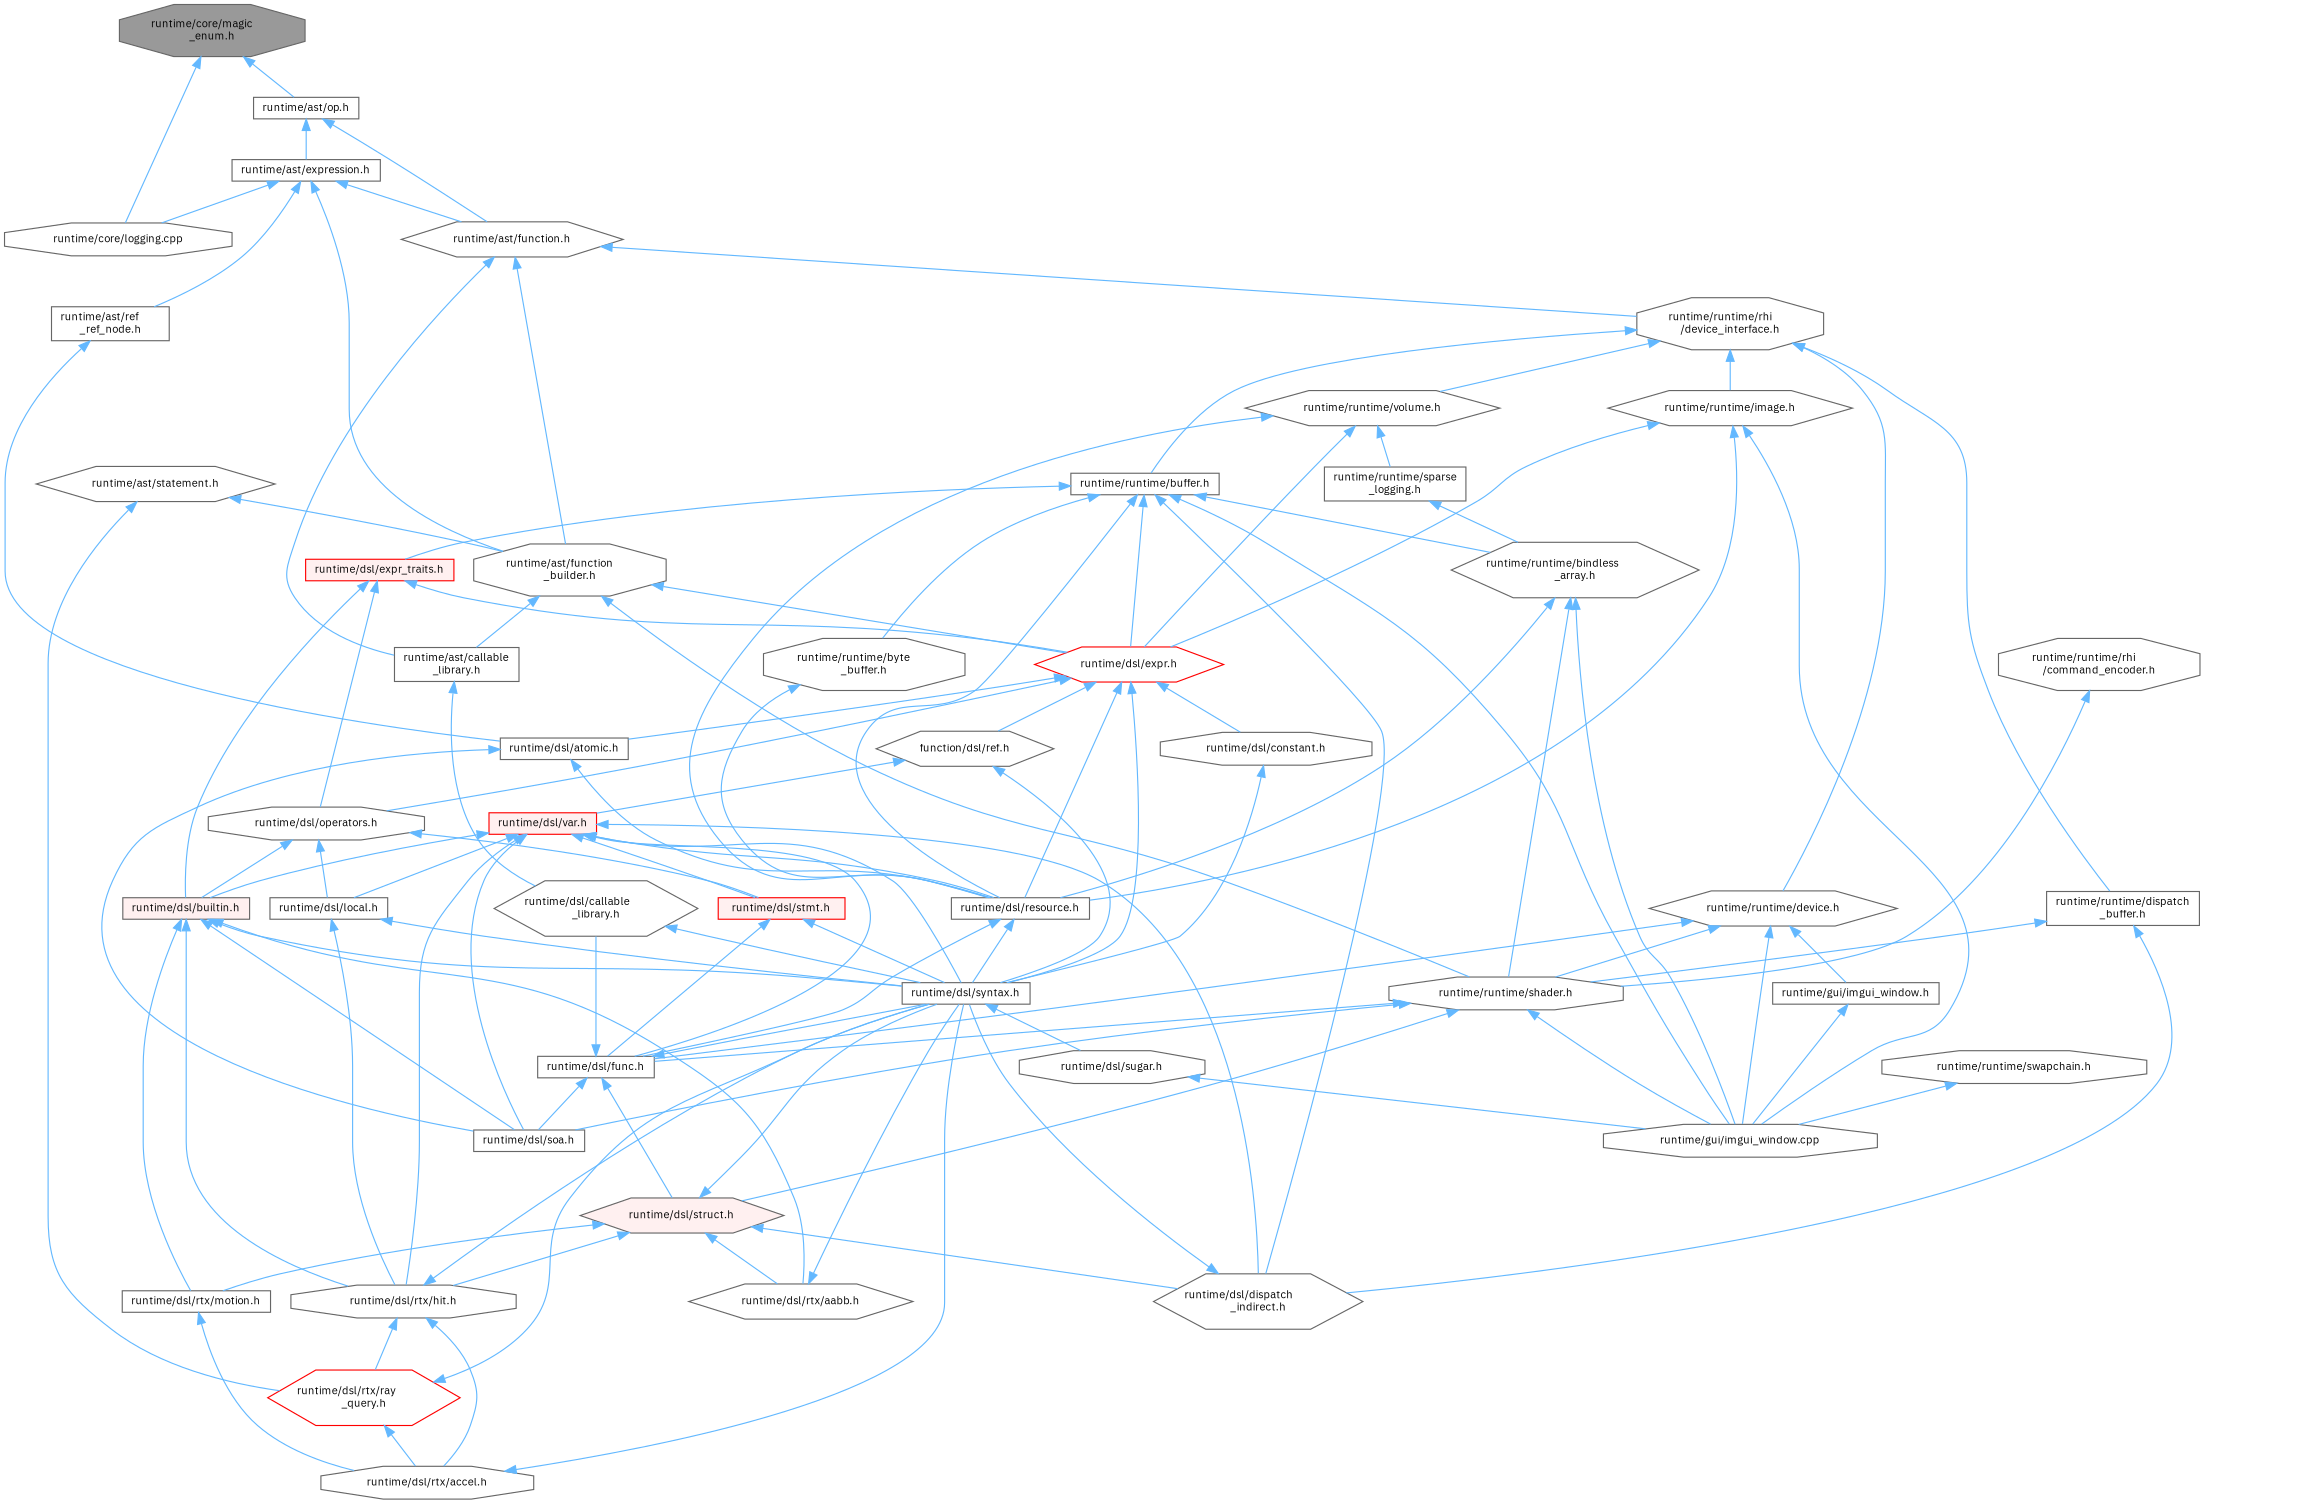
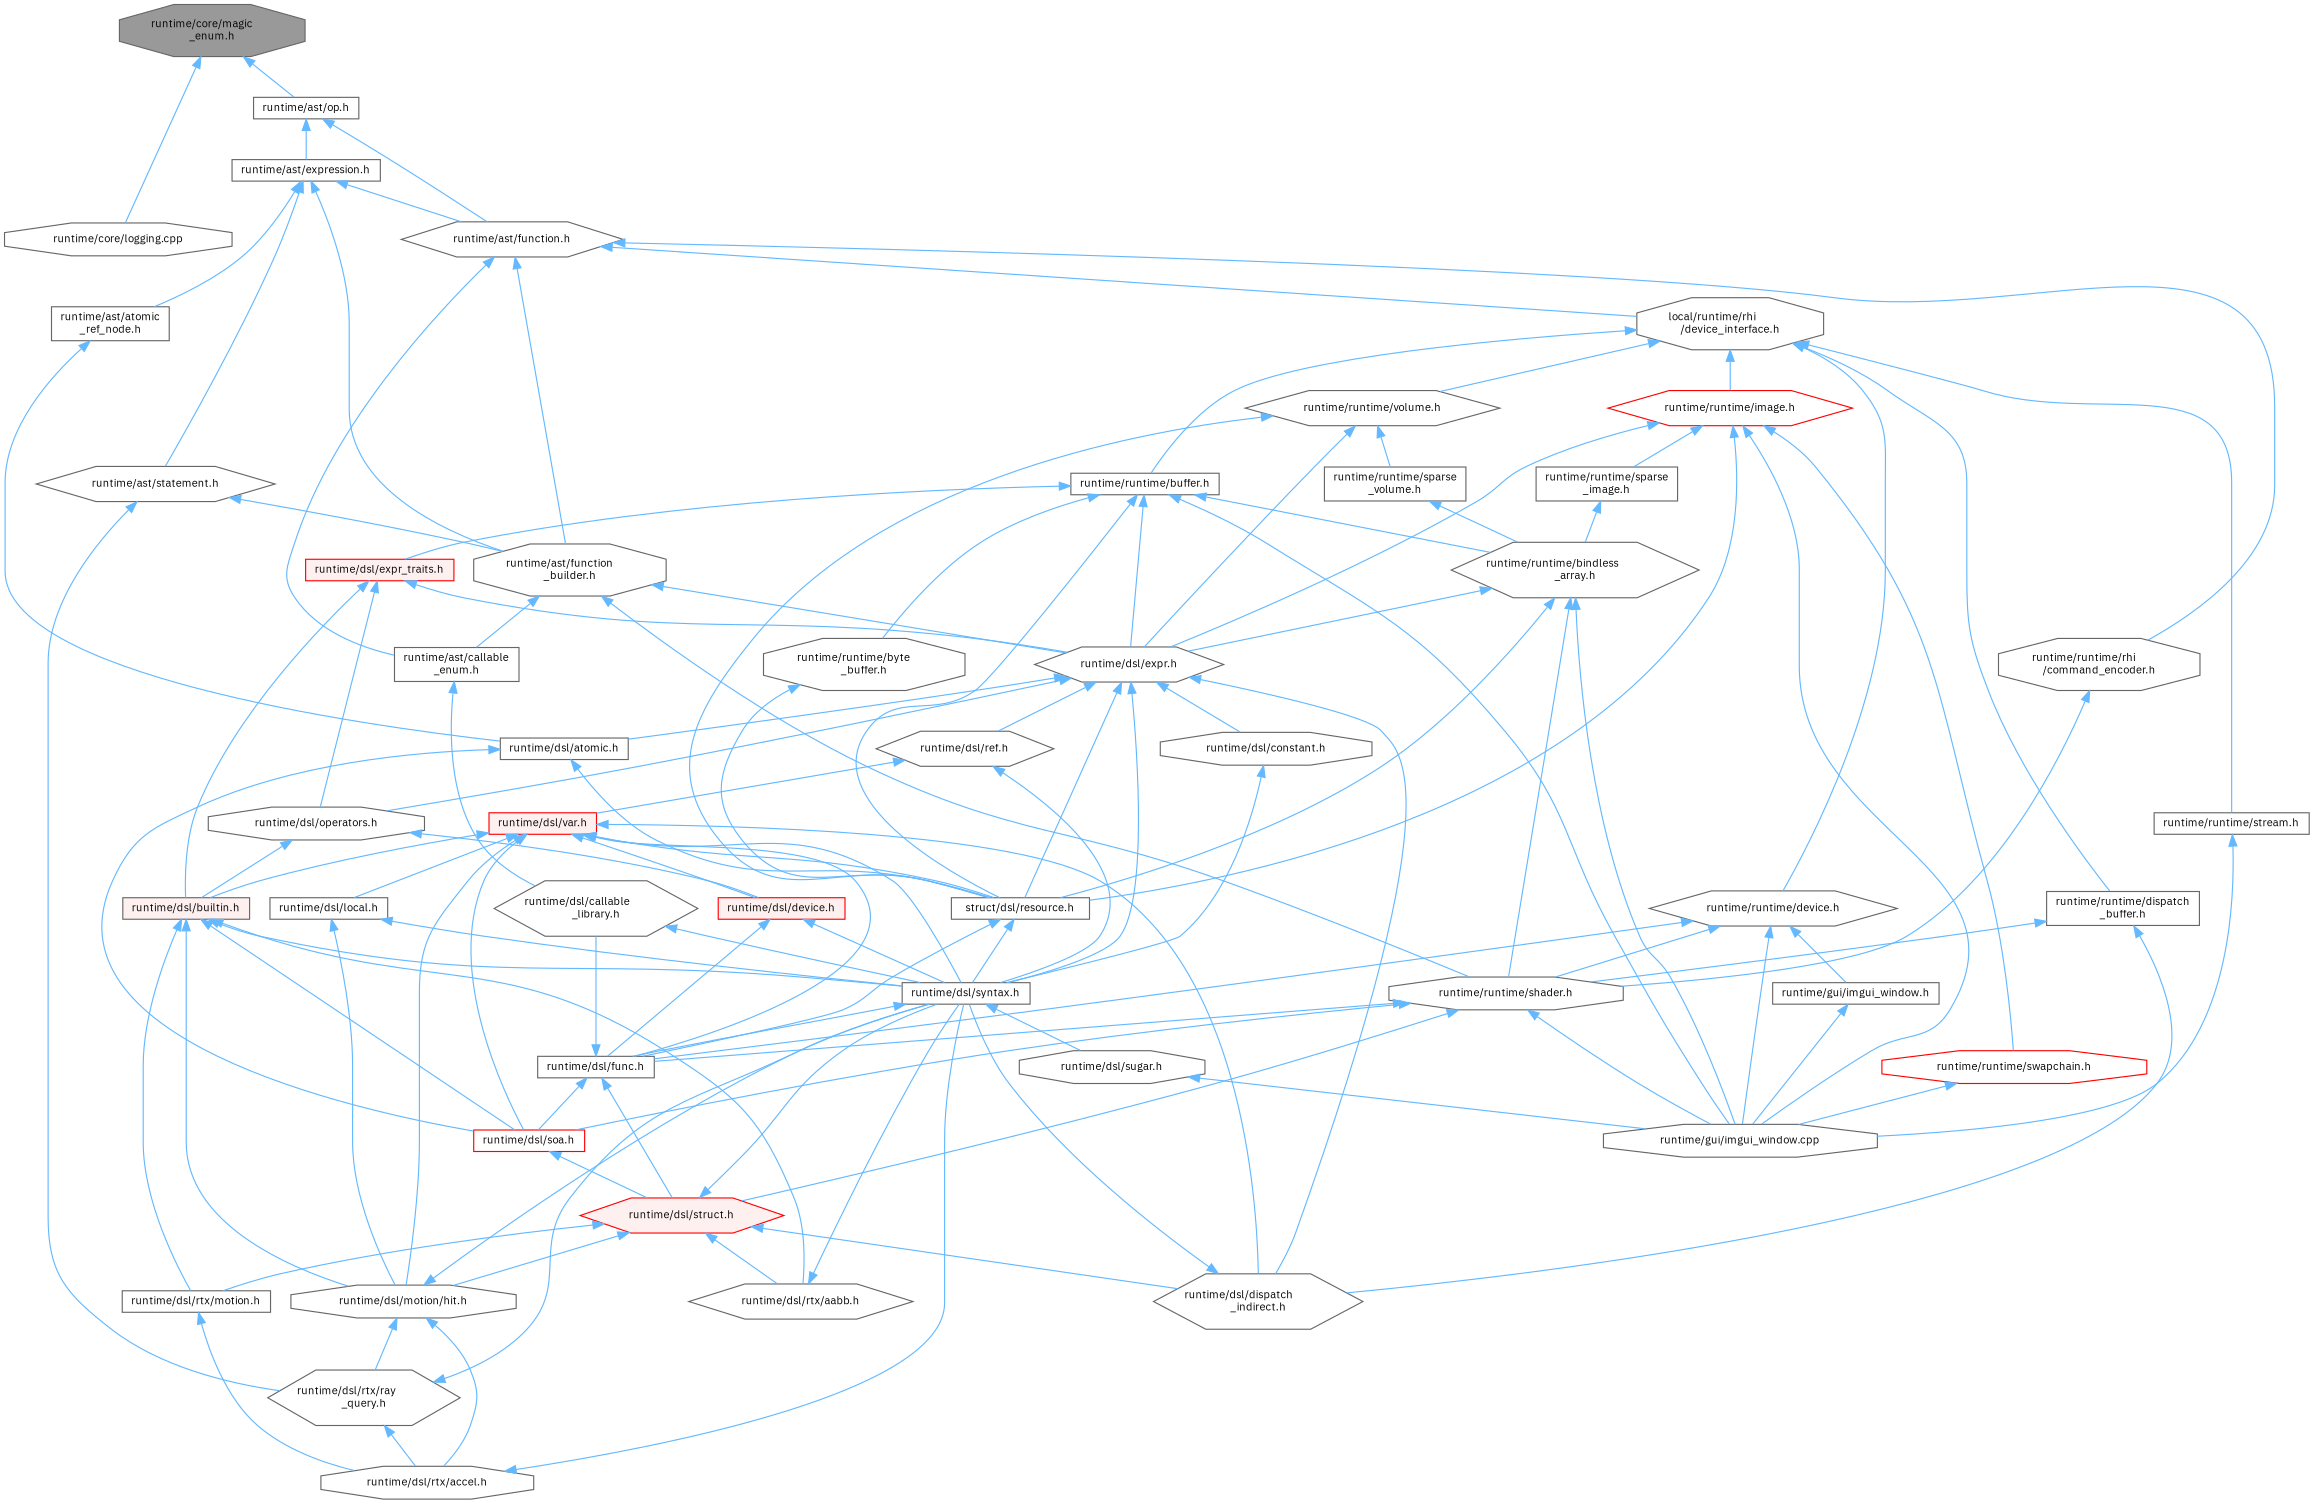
edge "runtime/core/logging.cpp" -> "runtime/ast/expression.h": now "runtime/ast/statement.h" -> "runtime/ast/expression.h"
edge "runtime/runtime/rhi /command_encoder.h" -> "runtime/ast/function.h": added
node "runtime/ast/ref _ref_node.h": label "runtime/ast/ref _ref_node.h" -> "runtime/ast/atomic _ref_node.h"
node "runtime/runtime/rhi /device_interface.h": label "runtime/runtime/rhi /device_interface.h" -> "local/runtime/rhi /device_interface.h"
node "runtime/runtime/image.h": color grey40 -> red
node "runtime/runtime/sparse _logging.h": label "runtime/runtime/sparse _logging.h" -> "runtime/runtime/sparse _volume.h"
node "runtime/runtime/sparse _image.h": added
edge "runtime/dsl/expr.h" -> "runtime/runtime/bindless _array.h": added
node "runtime/ast/callable _library.h": label "runtime/ast/callable _library.h" -> "runtime/ast/callable _enum.h"
node "runtime/dsl/expr.h": color red -> grey40
edge "runtime/runtime/swapchain.h" -> "runtime/runtime/image.h": added
node "function/dsl/ref.h": label "function/dsl/ref.h" -> "runtime/dsl/ref.h"
node "runtime/runtime/stream.h": added
edge "runtime/dsl/dispatch _indirect.h" -> "runtime/runtime/buffer.h": now "runtime/dsl/dispatch _indirect.h" -> "runtime/dsl/expr.h"
edge "runtime/dsl/local.h" -> "runtime/dsl/operators.h": removed
node "runtime/dsl/stmt.h": label "runtime/dsl/stmt.h" -> "runtime/dsl/device.h"
node "runtime/dsl/resource.h": label "runtime/dsl/resource.h" -> "struct/dsl/resource.h"
edge "runtime/dsl/syntax.h" -> "runtime/dsl/func.h": reversed
node "runtime/runtime/swapchain.h": color grey40 -> red
node "runtime/dsl/soa.h": color grey40 -> red
edge "runtime/dsl/struct.h" -> "runtime/dsl/soa.h": added
node "runtime/dsl/struct.h": color grey40 -> red
node "runtime/dsl/rtx/hit.h": label "runtime/dsl/rtx/hit.h" -> "runtime/dsl/motion/hit.h"
node "runtime/dsl/rtx/ray _query.h": color red -> grey40
